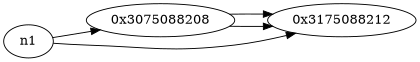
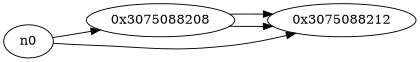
node "0x3175088212": label "0x3175088212" -> "0x3075088212"
node "n1": label "n1" -> "n0"
